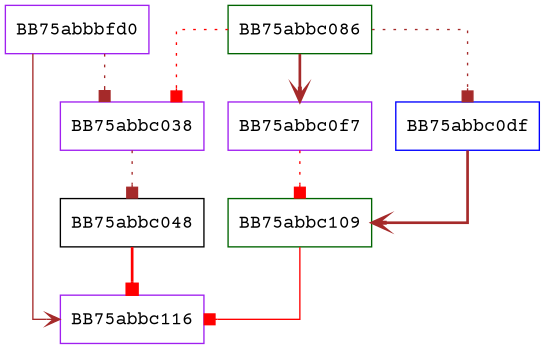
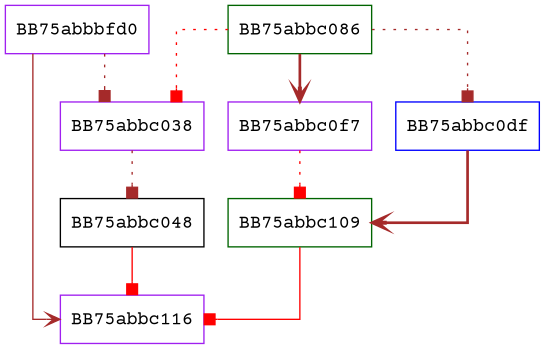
edge "BB75abbc048" -> "BB75abbc116": style bold -> solid
